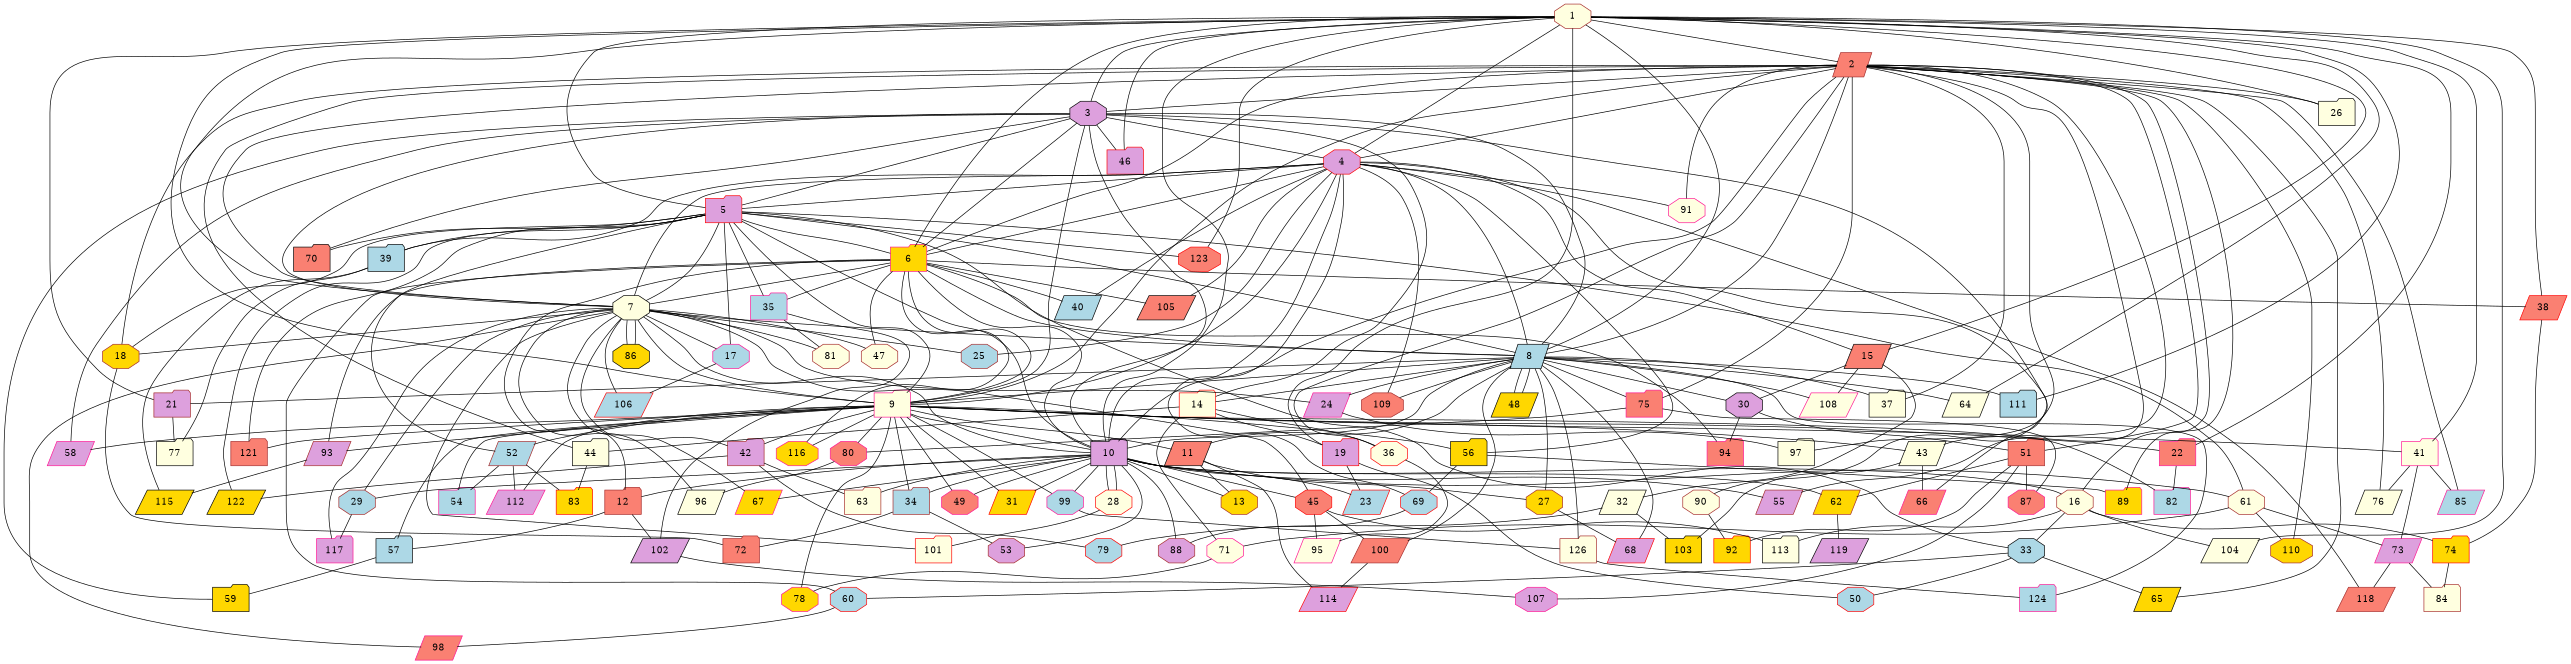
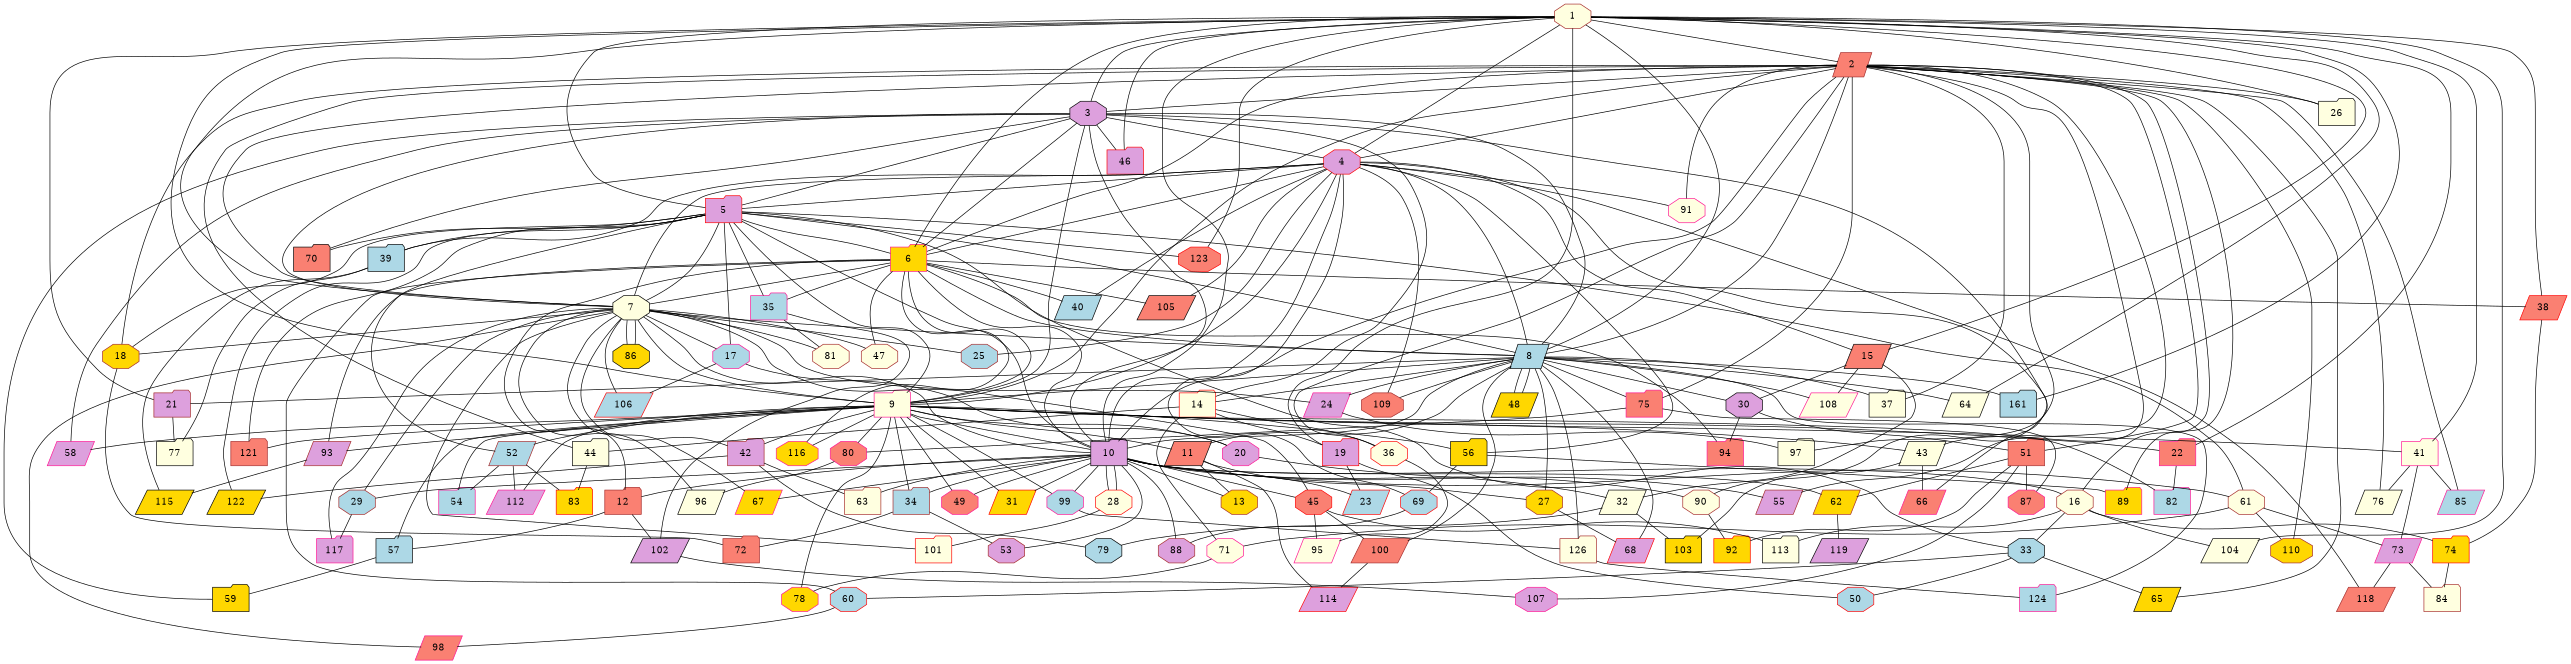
node "111": label "111" -> "161"
node "20": added
edge "10" -- "90": added
node "79": color red -> black
